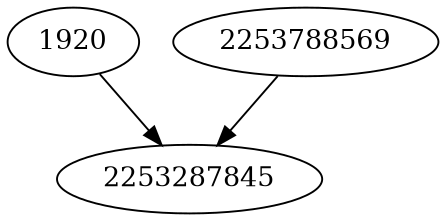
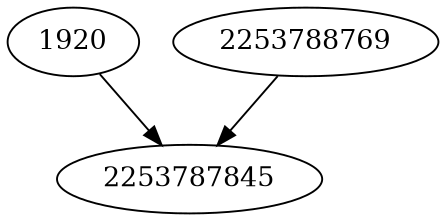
node "2253788569": label "2253788569" -> "2253788769"
node "2253287845": label "2253287845" -> "2253787845"
